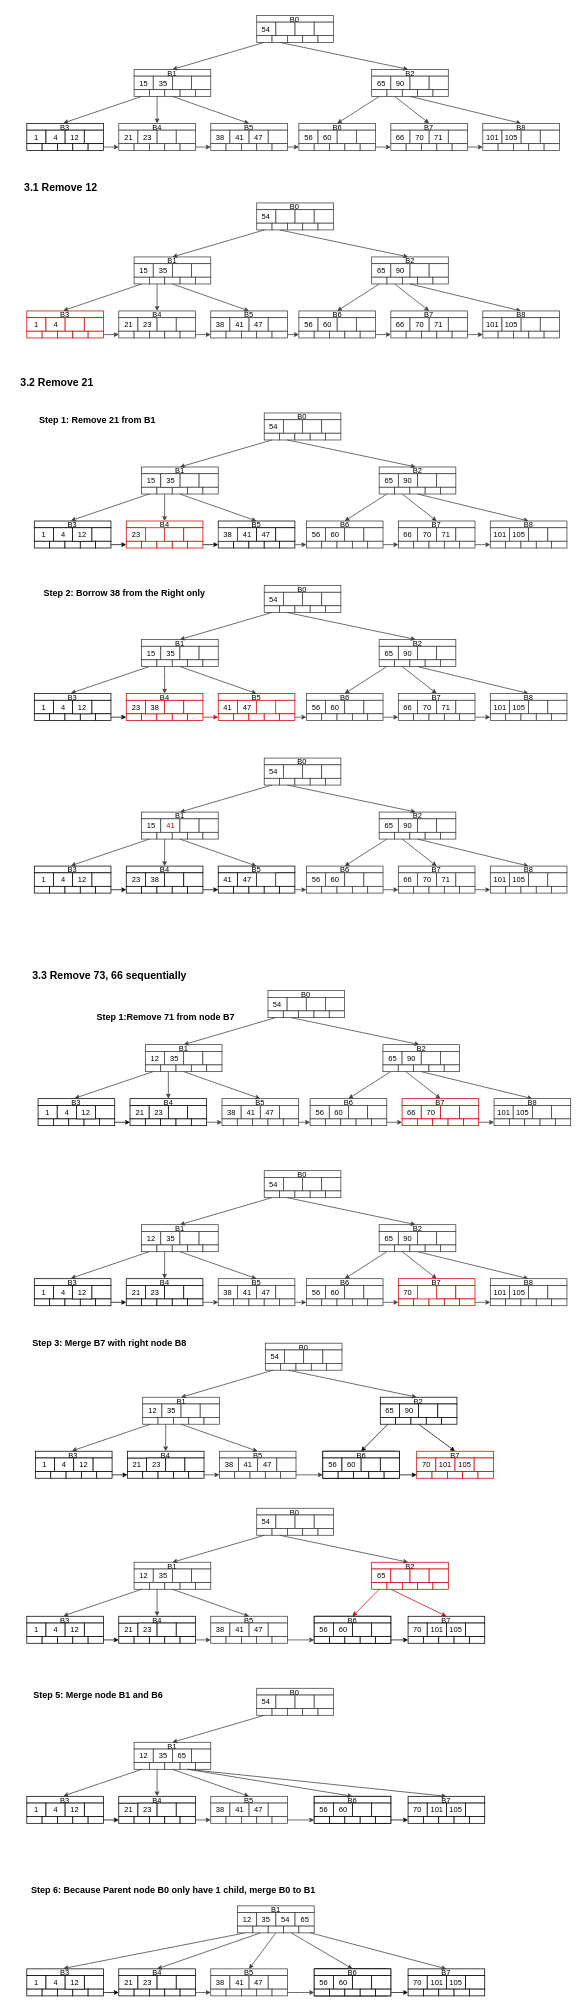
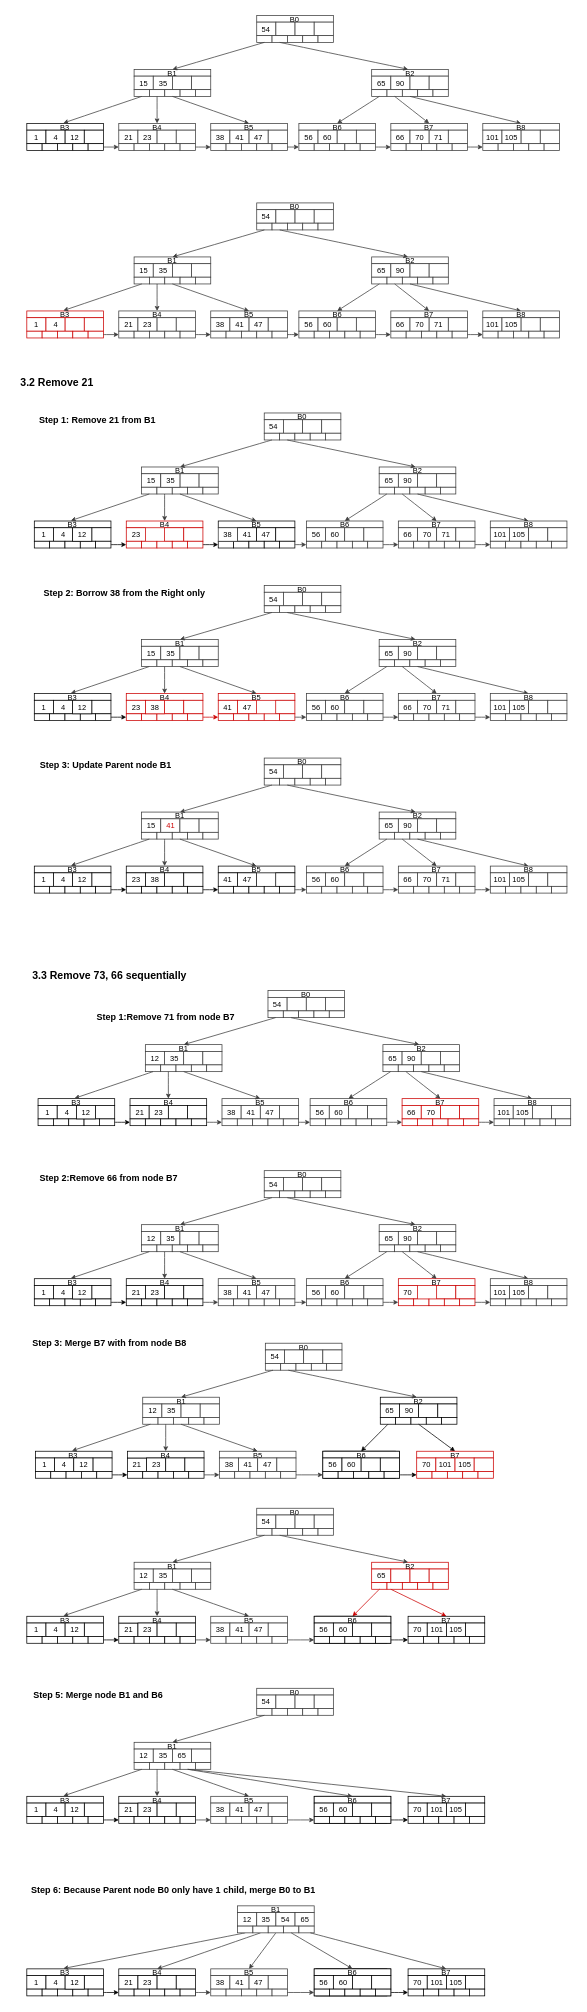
node "3.1 Remove 12": removed
node "Step 3: Update Parent node B1": added
node "Step 2:Remove 66 from node B7": added
node "Step 3: Merge B7 with right node B8": label "Step 3: Merge B7 with right node B8" -> "Step 3: Merge B7 with from node B8"
